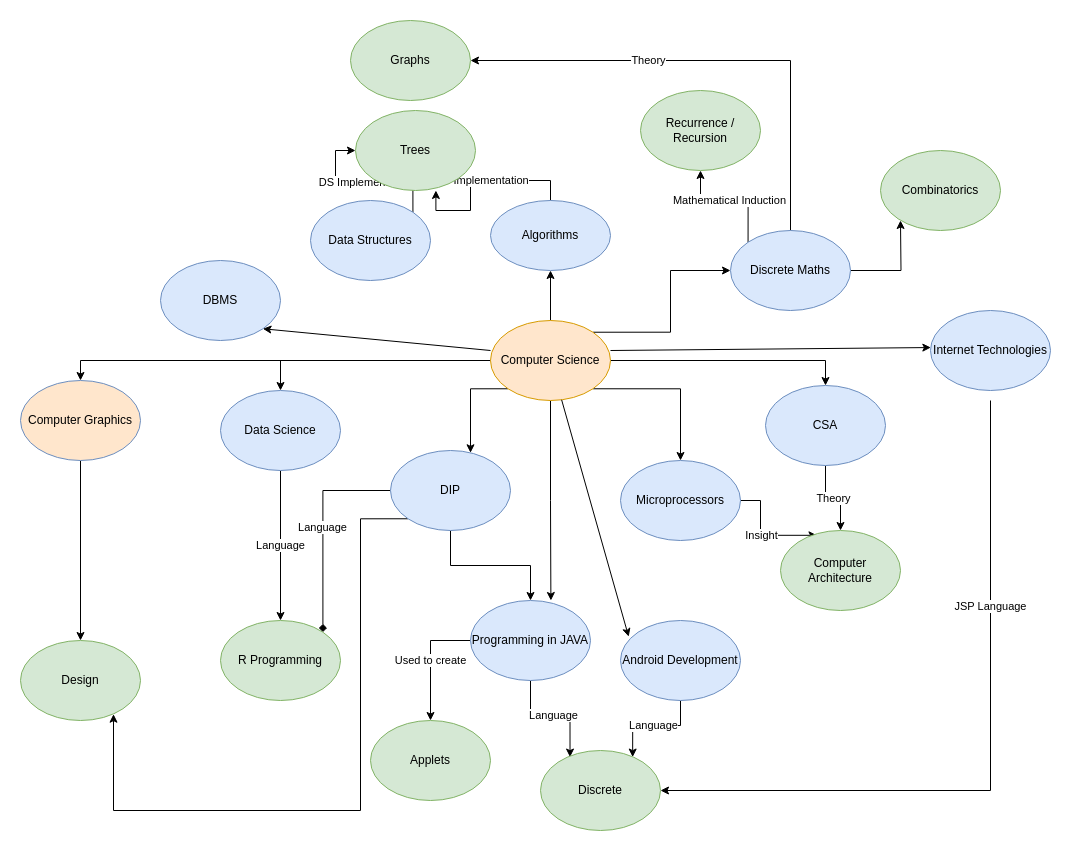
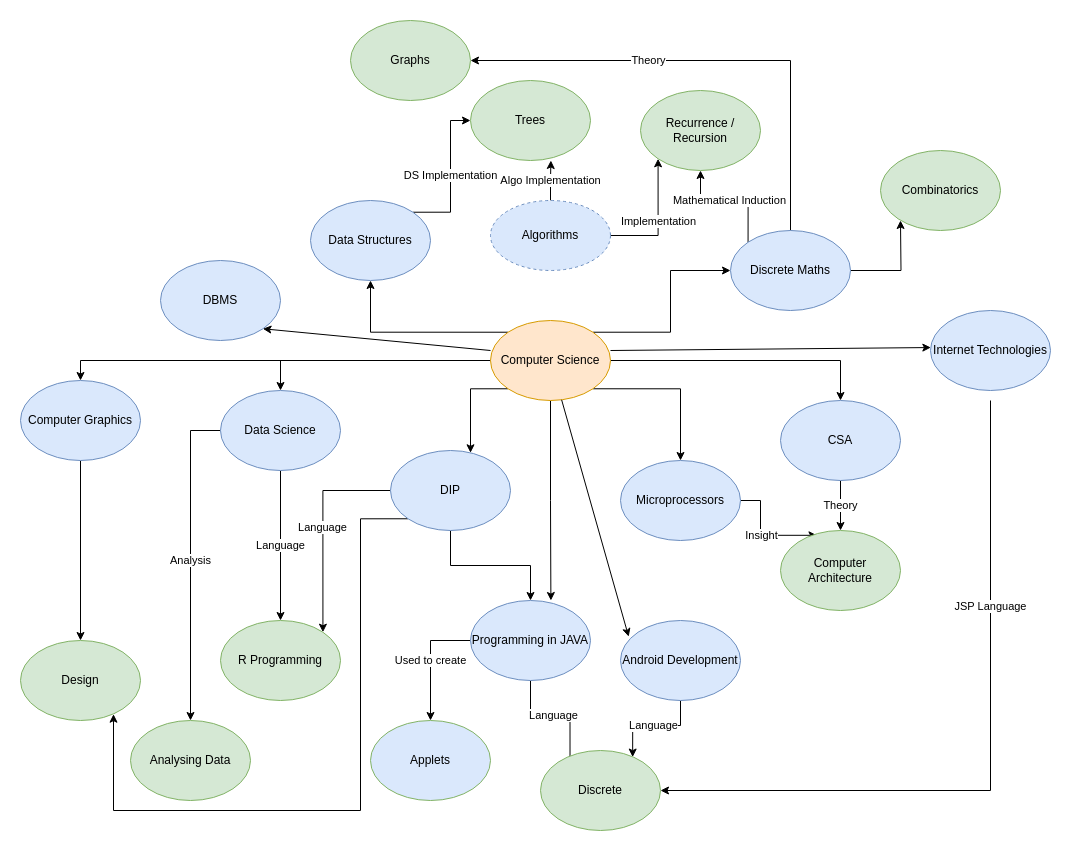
node "Trees": moved (416, 151) -> (531, 121)
edge "Algorithms" -> "Recurrence / Recursion": added, label "Implementation"
node "Algorithms": style solid -> dashed
edge "Computer Science" -> "Algorithms": removed
edge "Computer Science" -> "Data Structures": added
node "Computer Graphics": fillcolor #ffe6cc -> #dae8fc
node "CSA": moved (826, 426) -> (841, 441)
edge "Data Science" -> "Analysing Data": added, label "Analysis"
edge "DIP" -> "R Programming": arrowhead diamond -> classic
edge "Programming in JAVA" -> "Discrete": arrowhead classic -> none
node "Analysing Data": added
node "Applets": fillcolor #d5e8d4 -> #dae8fc
